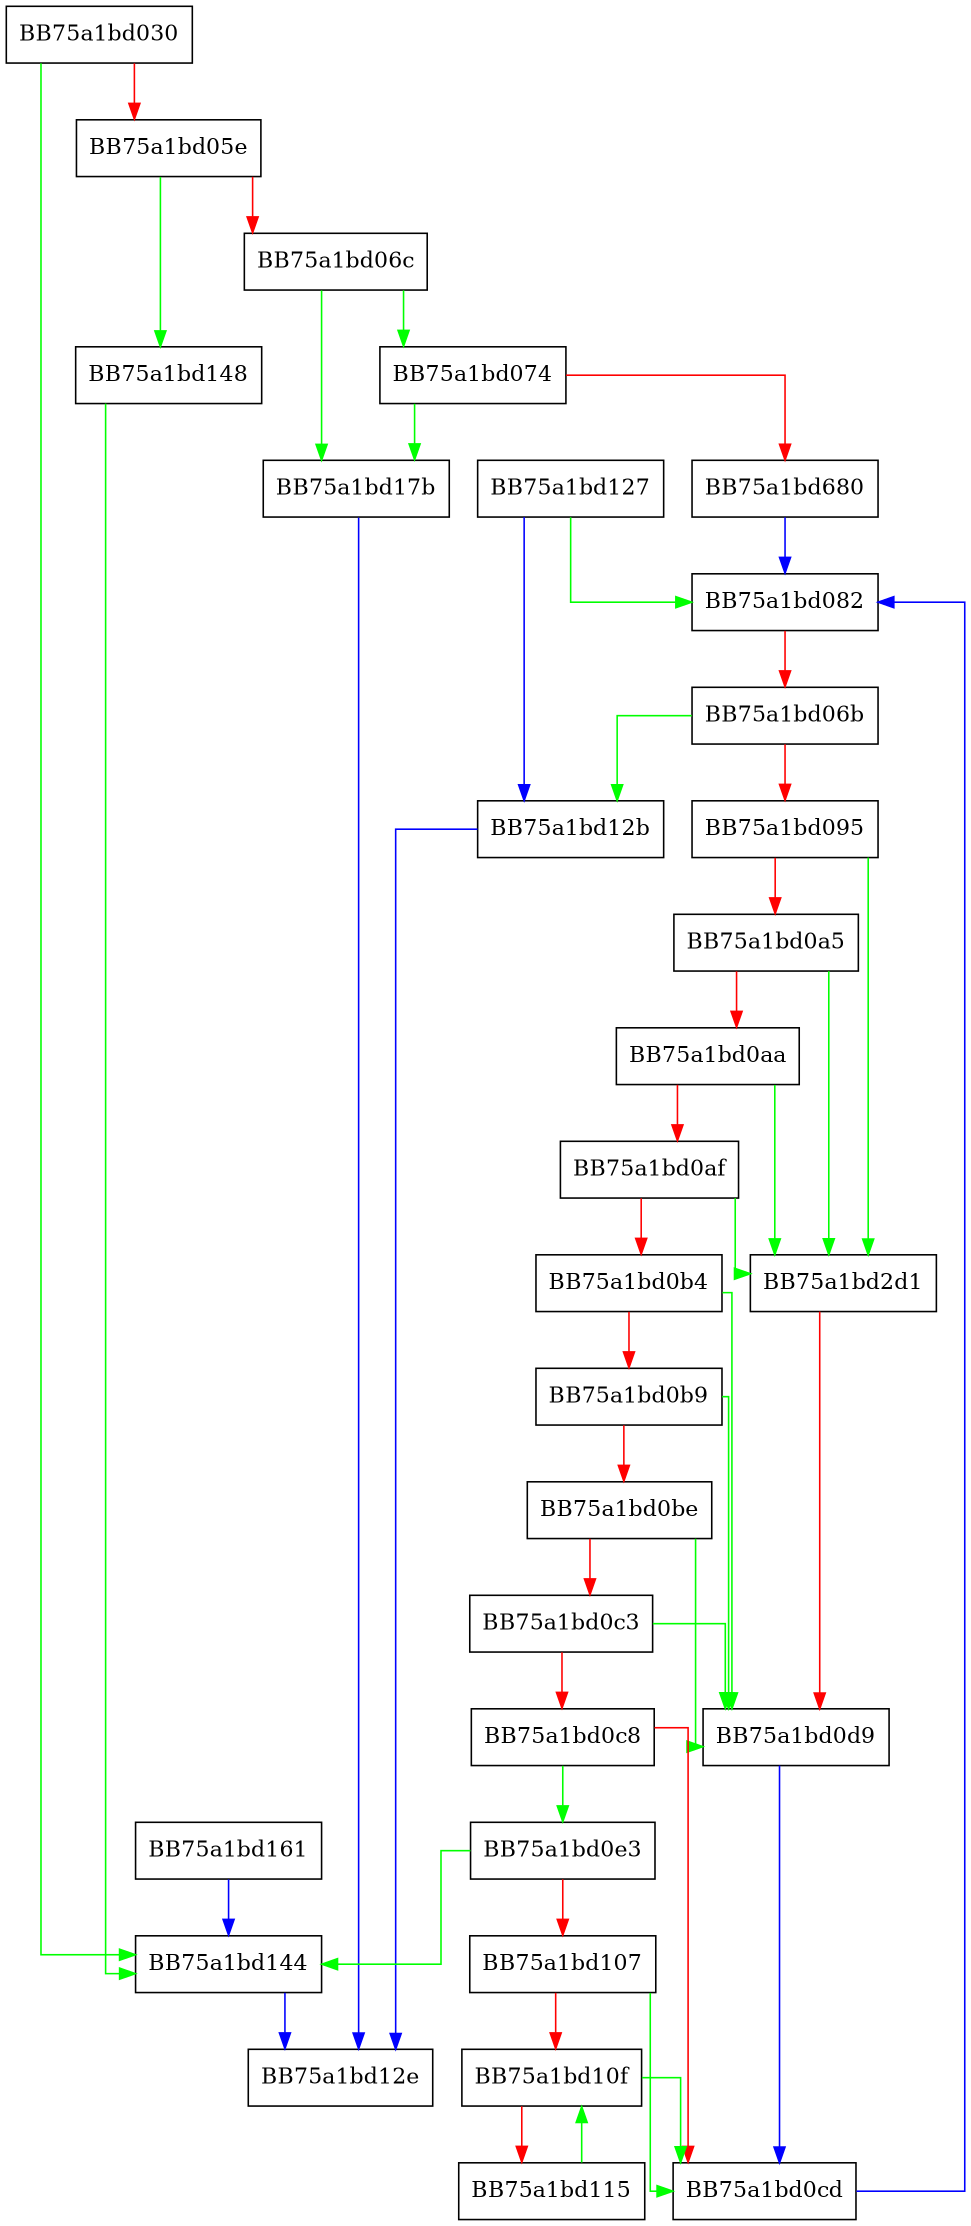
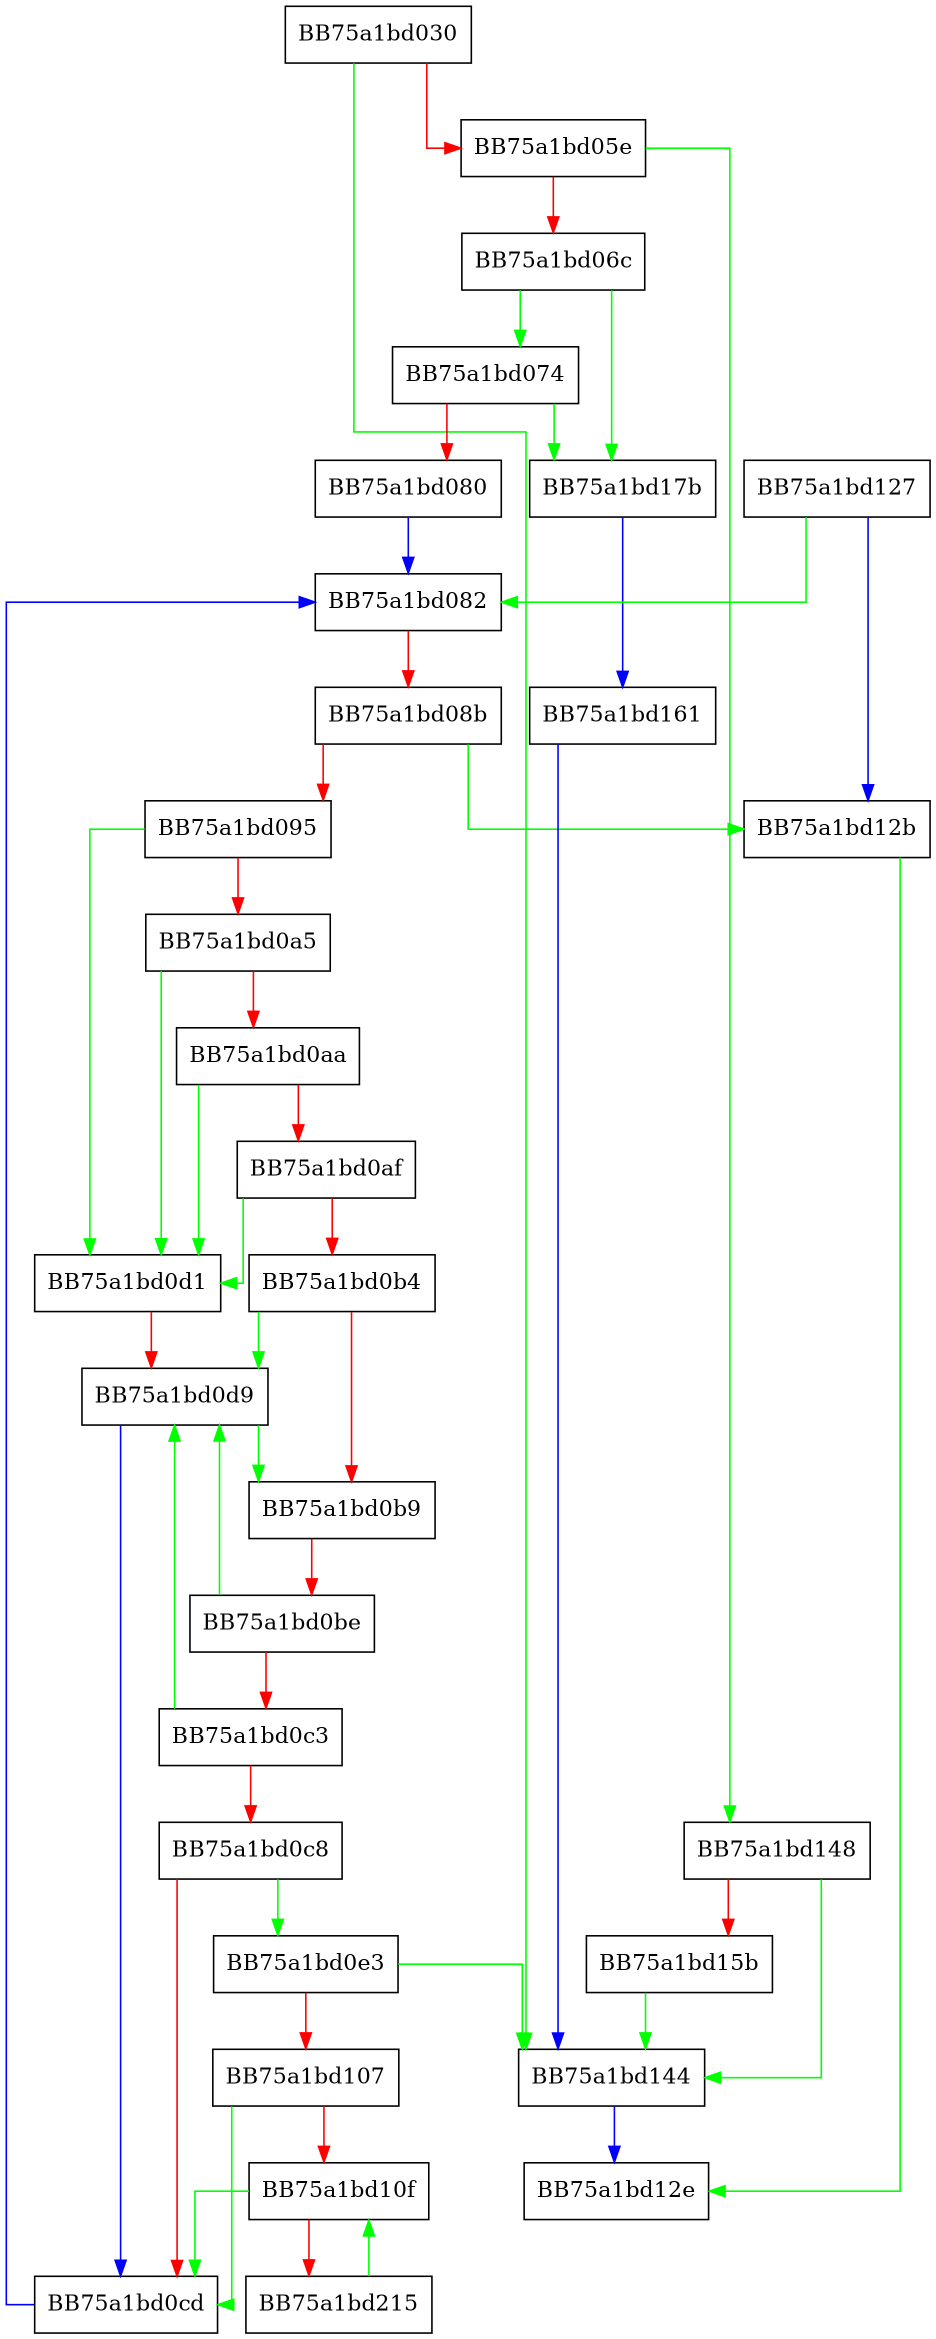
node "BB75a1bd680": label "BB75a1bd680" -> "BB75a1bd080"
node "BB75a1bd06b": label "BB75a1bd06b" -> "BB75a1bd08b"
edge "BB75a1bd17b" -> "BB75a1bd12e": now "BB75a1bd17b" -> "BB75a1bd161"
node "BB75a1bd2d1": label "BB75a1bd2d1" -> "BB75a1bd0d1"
edge "BB75a1bd12b" -> "BB75a1bd12e": color blue -> green
edge "BB75a1bd0b9" -> "BB75a1bd0d9": reversed
node "BB75a1bd15b": added
node "BB75a1bd115": label "BB75a1bd115" -> "BB75a1bd215"
